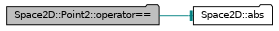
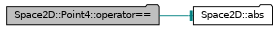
node "Space2D::Point2::operator==": label "Space2D::Point2::operator==" -> "Space2D::Point4::operator=="
